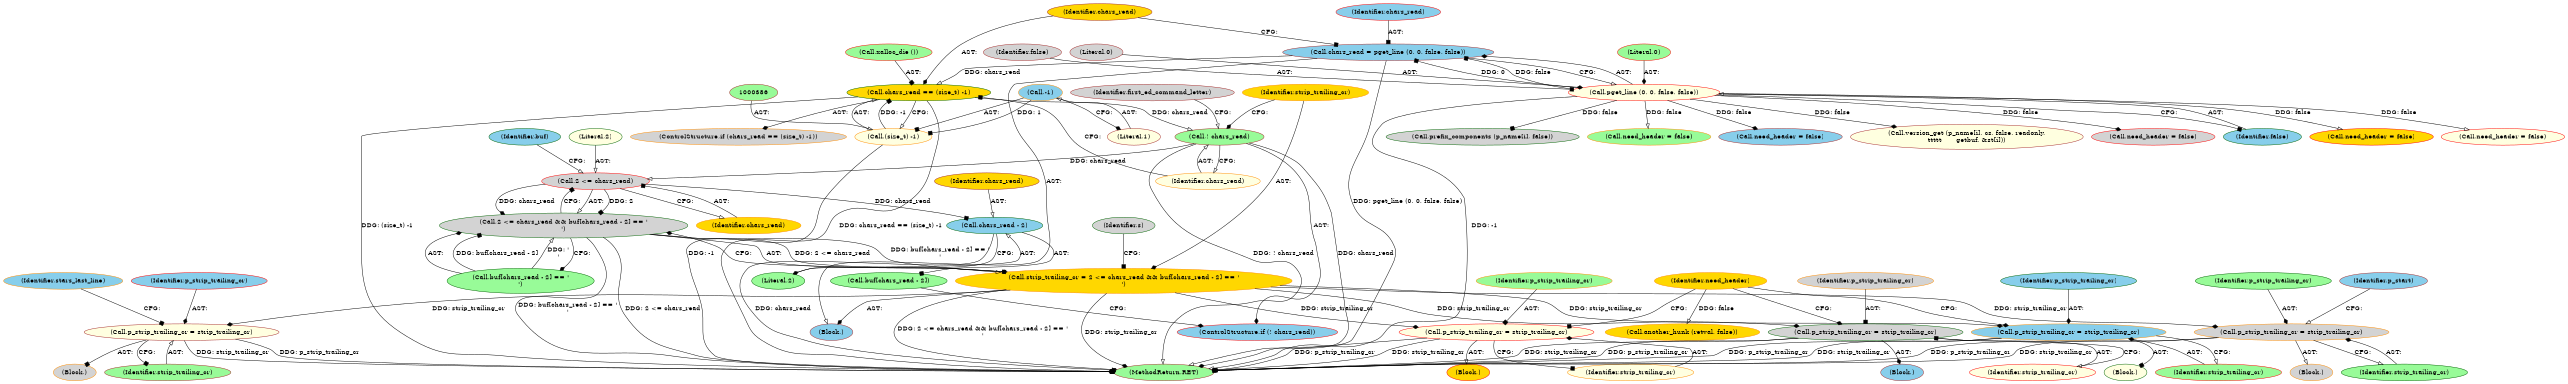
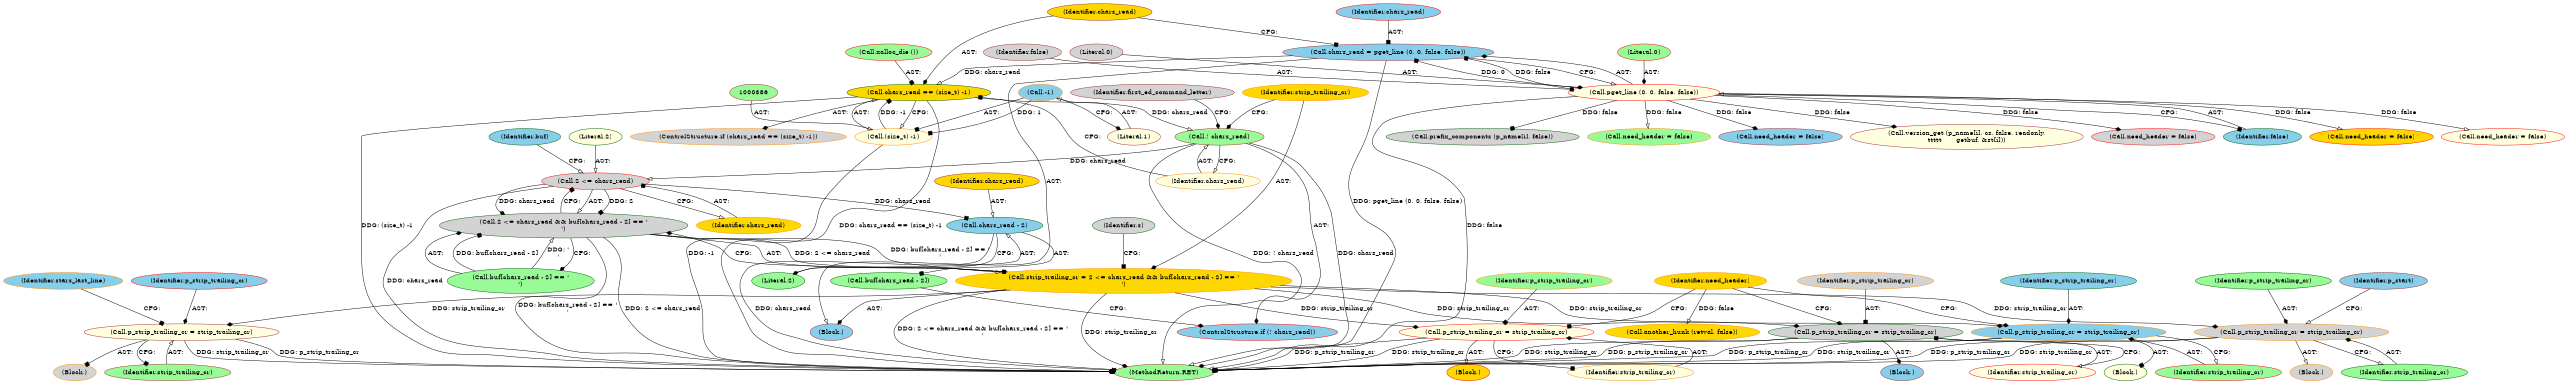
edge "(Identifier,first_ed_command_letter)" -> "(Call,! chars_read)": arrowhead onormal -> diamond
edge "(Call,pget_line (0, 0, false, false))" -> "(MethodReturn,RET)": label "DDG: -1" -> "DDG: false"
edge "(Call,2 <= chars_read)" -> "(MethodReturn,RET)": added, label "DDG: chars_read"
